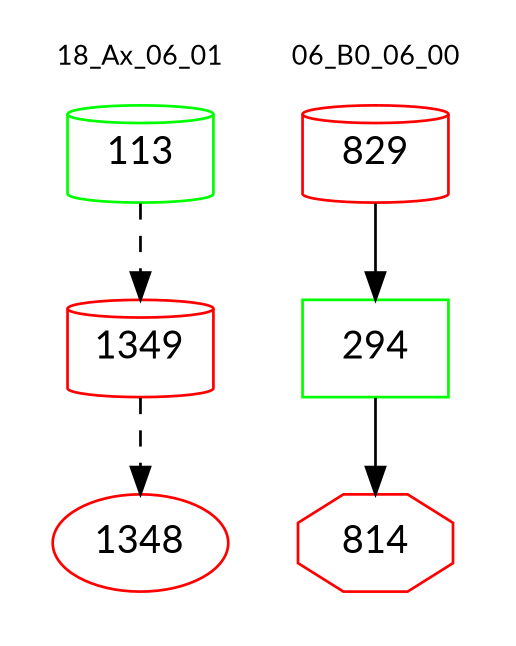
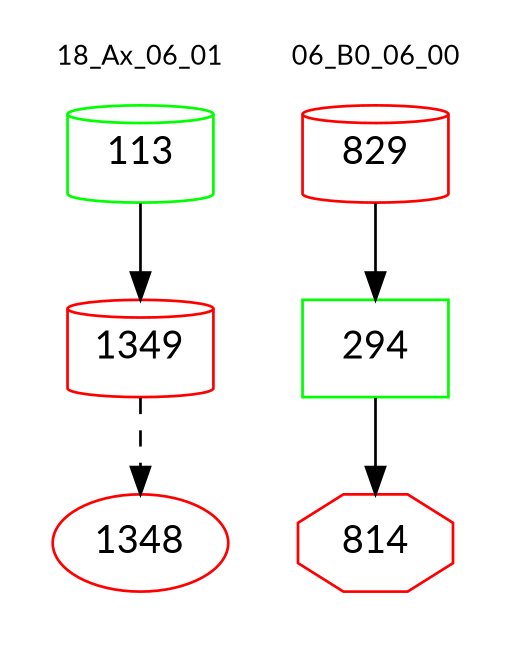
edge "113" -> "1349": style dashed -> solid
